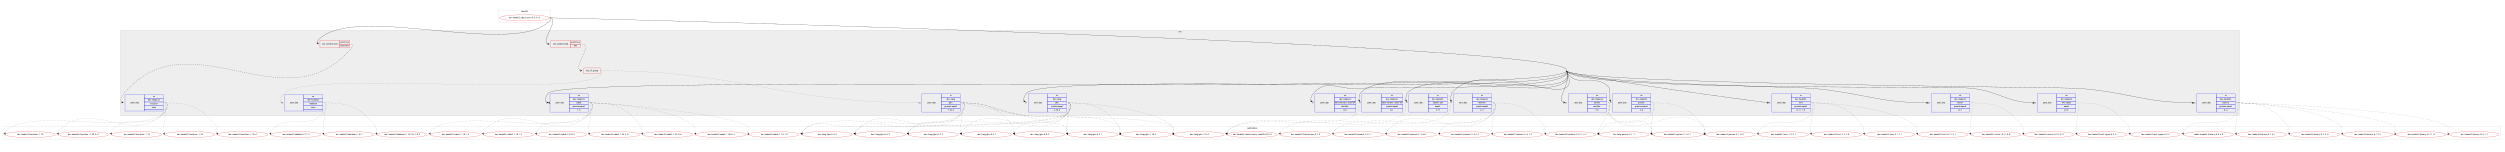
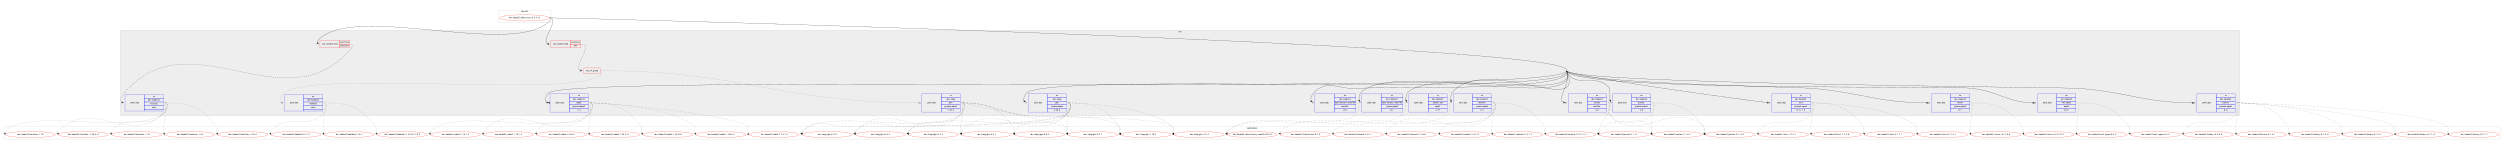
node "dev-lang/parsec-3.1.11": label "dev-lang/parsec-3.1.11" -> "dev-haskell/parsec-3.1.11"
node "cabal-haskell/binary-0.8.3.0": label "cabal-haskell/binary-0.8.3.0" -> "dev-haskell/binary-0.8.3.0"
